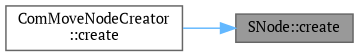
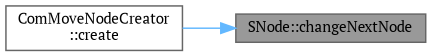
node "SNode::create": label "SNode::create" -> "SNode::changeNextNode"
